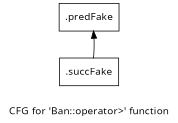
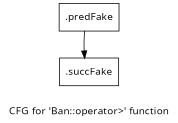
edge ".succFake" -> ".predFake": reversed
